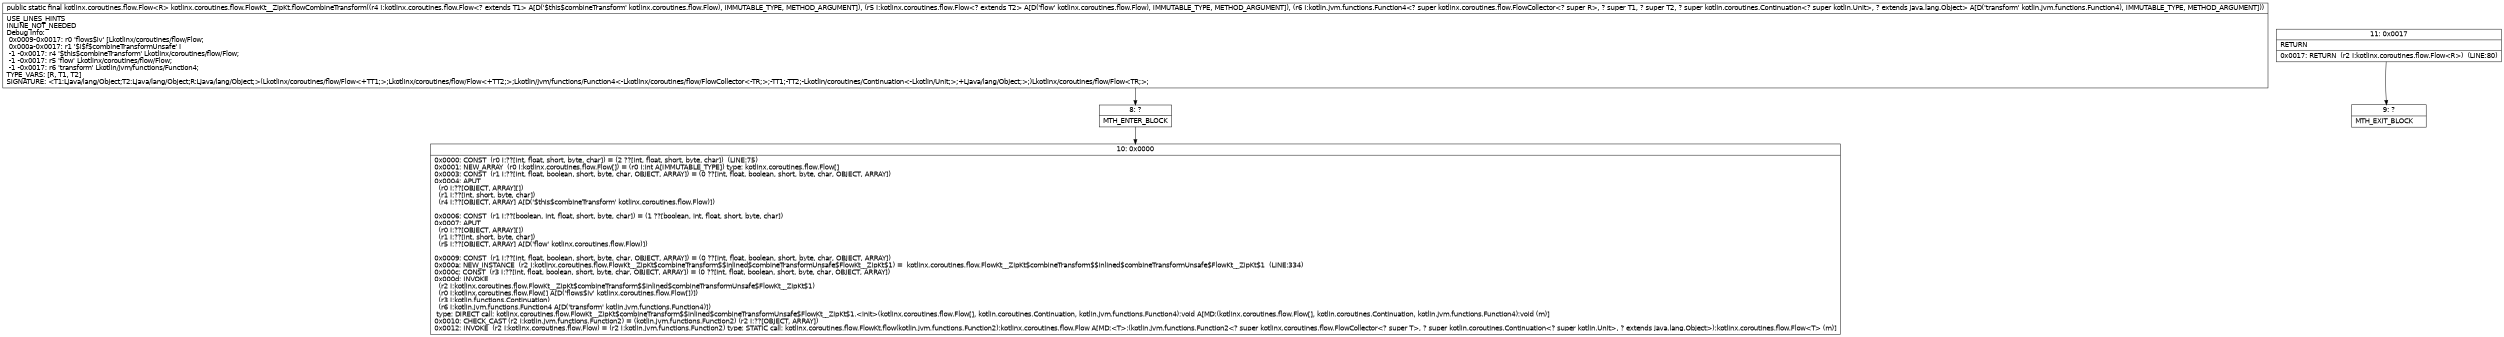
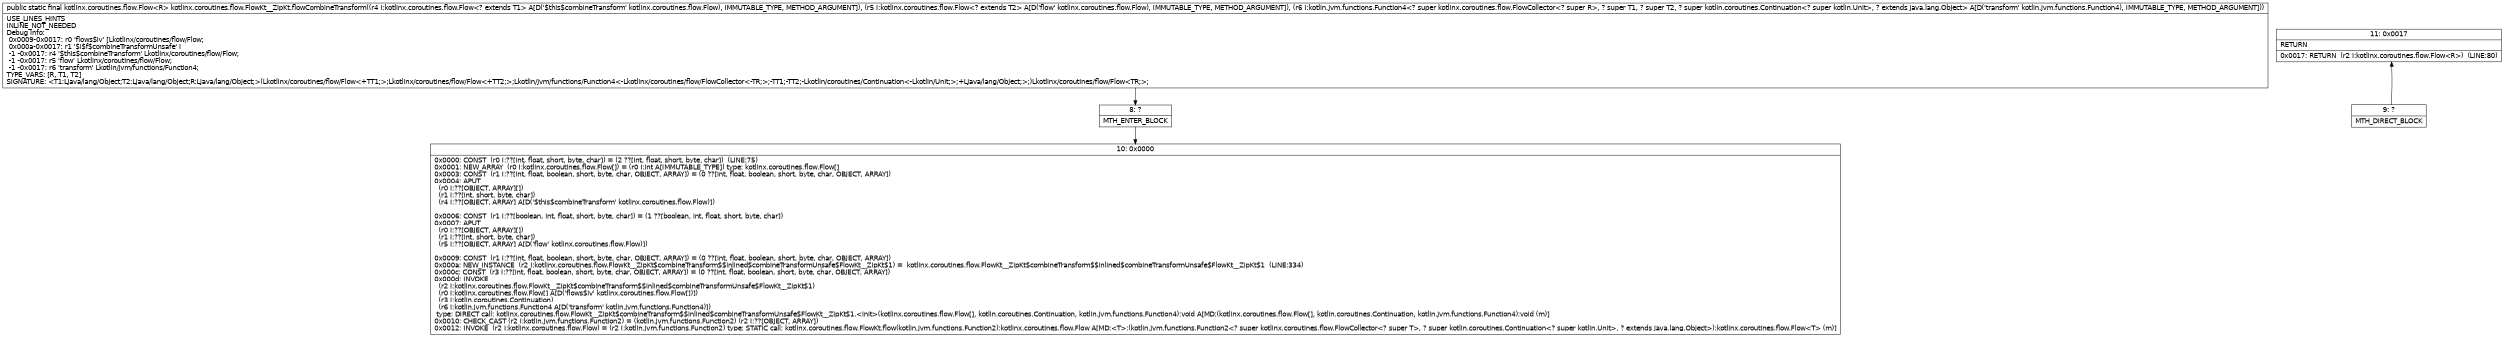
edge "11: 0x0017" -> "9: ?": reversed
node "9: ?": text "MTH_EXIT_BLOCK" -> "MTH_DIRECT_BLOCK"
node "10: 0x0000": text "(r3 I:kotlin.functions.Continuation)" -> "(r3 I:kotlin.coroutines.Continuation)"
